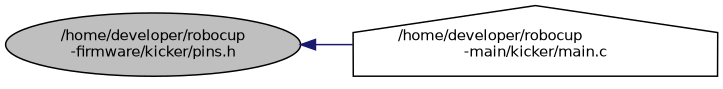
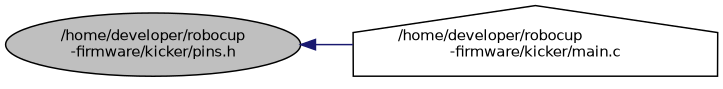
node "/home/developer/robocup -main/kicker/main.c": label "/home/developer/robocup -main/kicker/main.c" -> "/home/developer/robocup -firmware/kicker/main.c"
